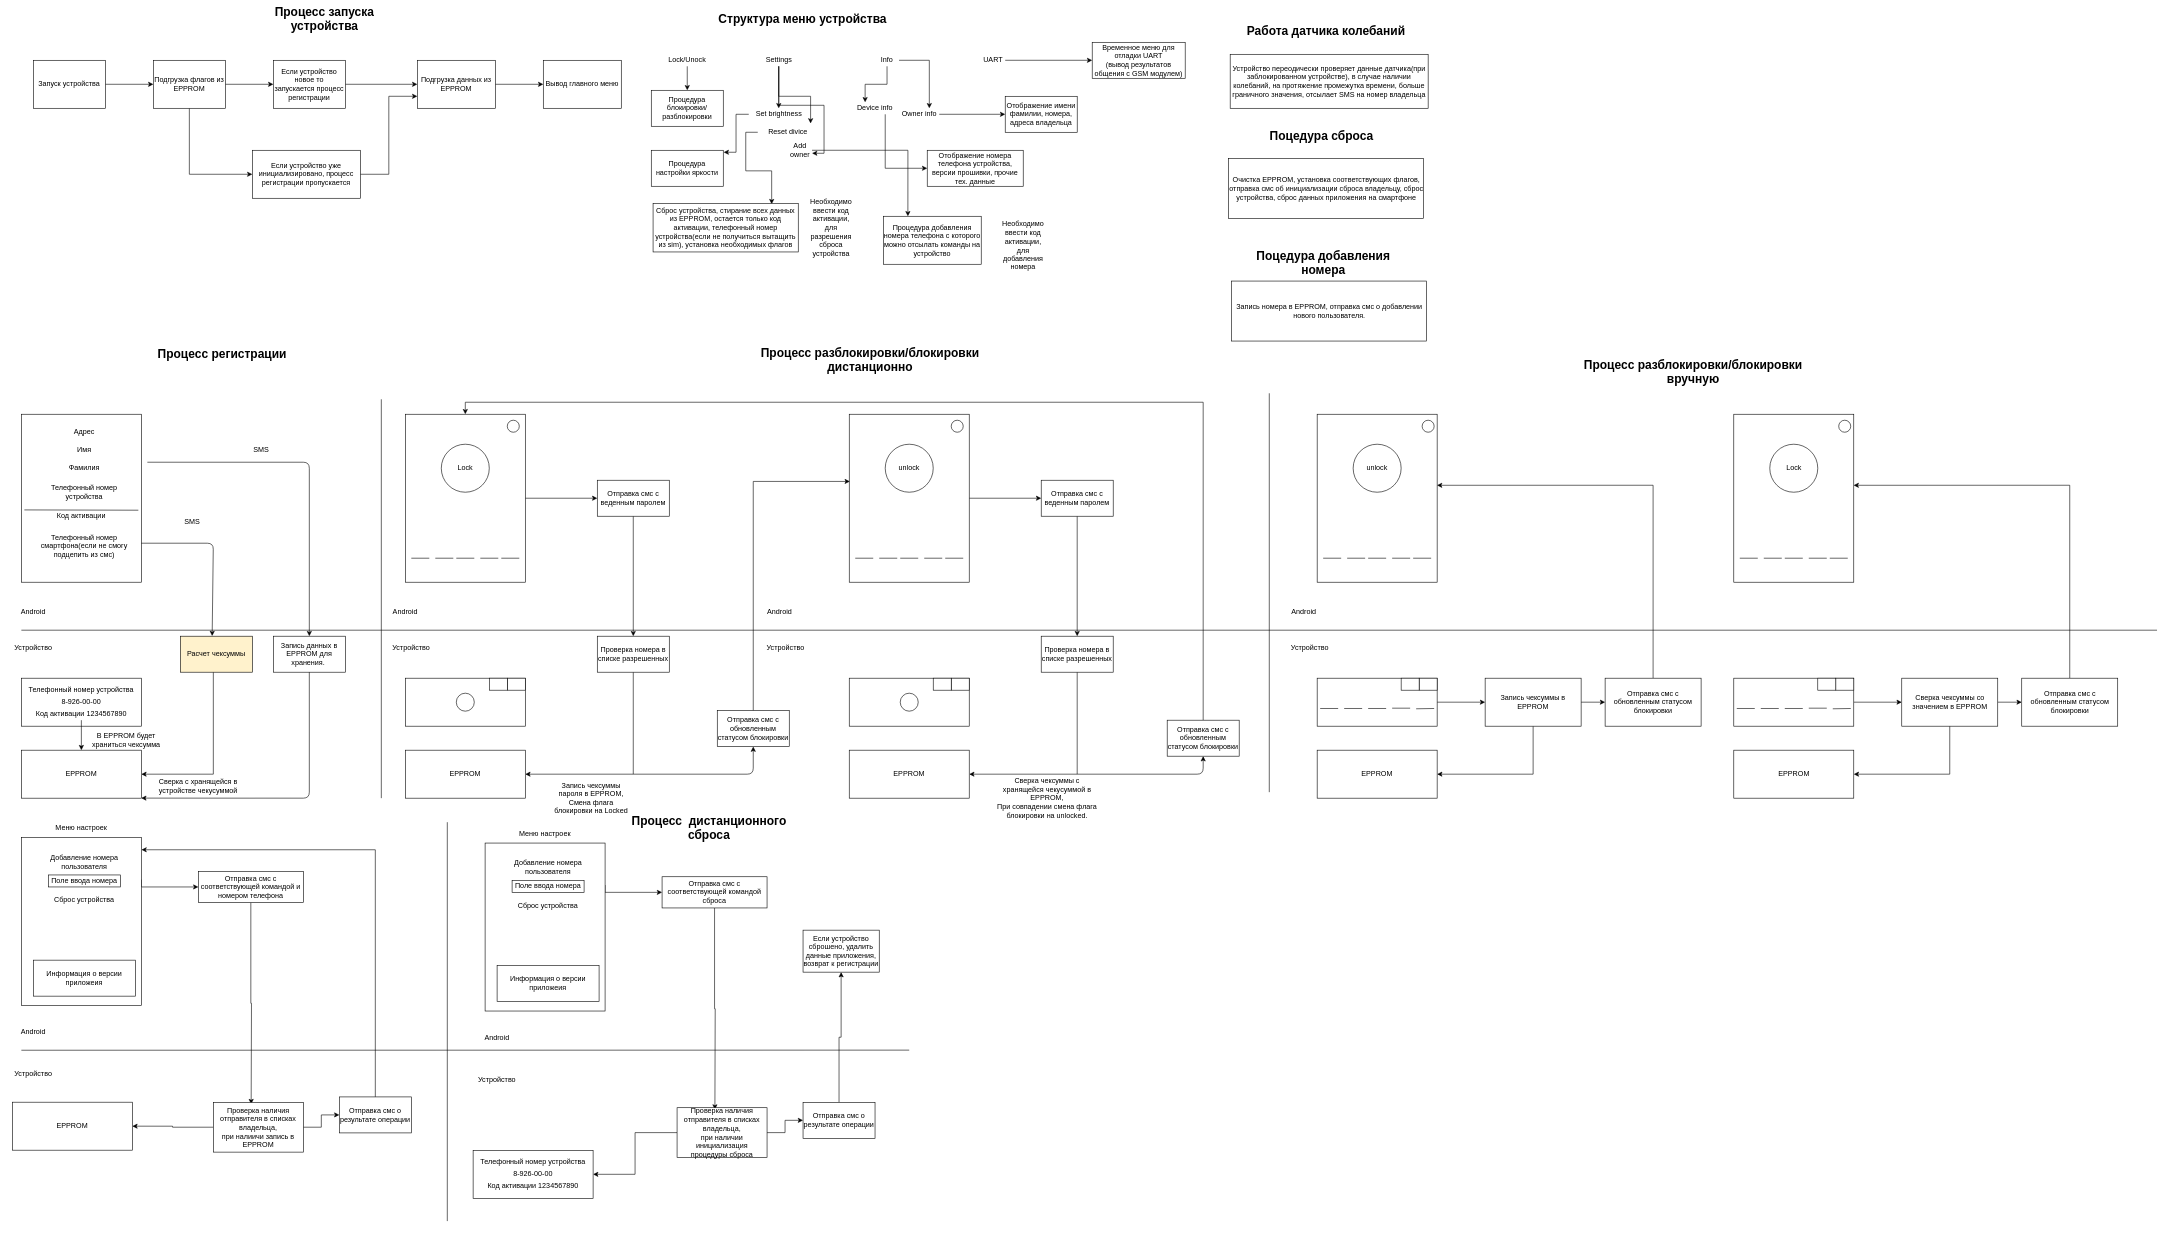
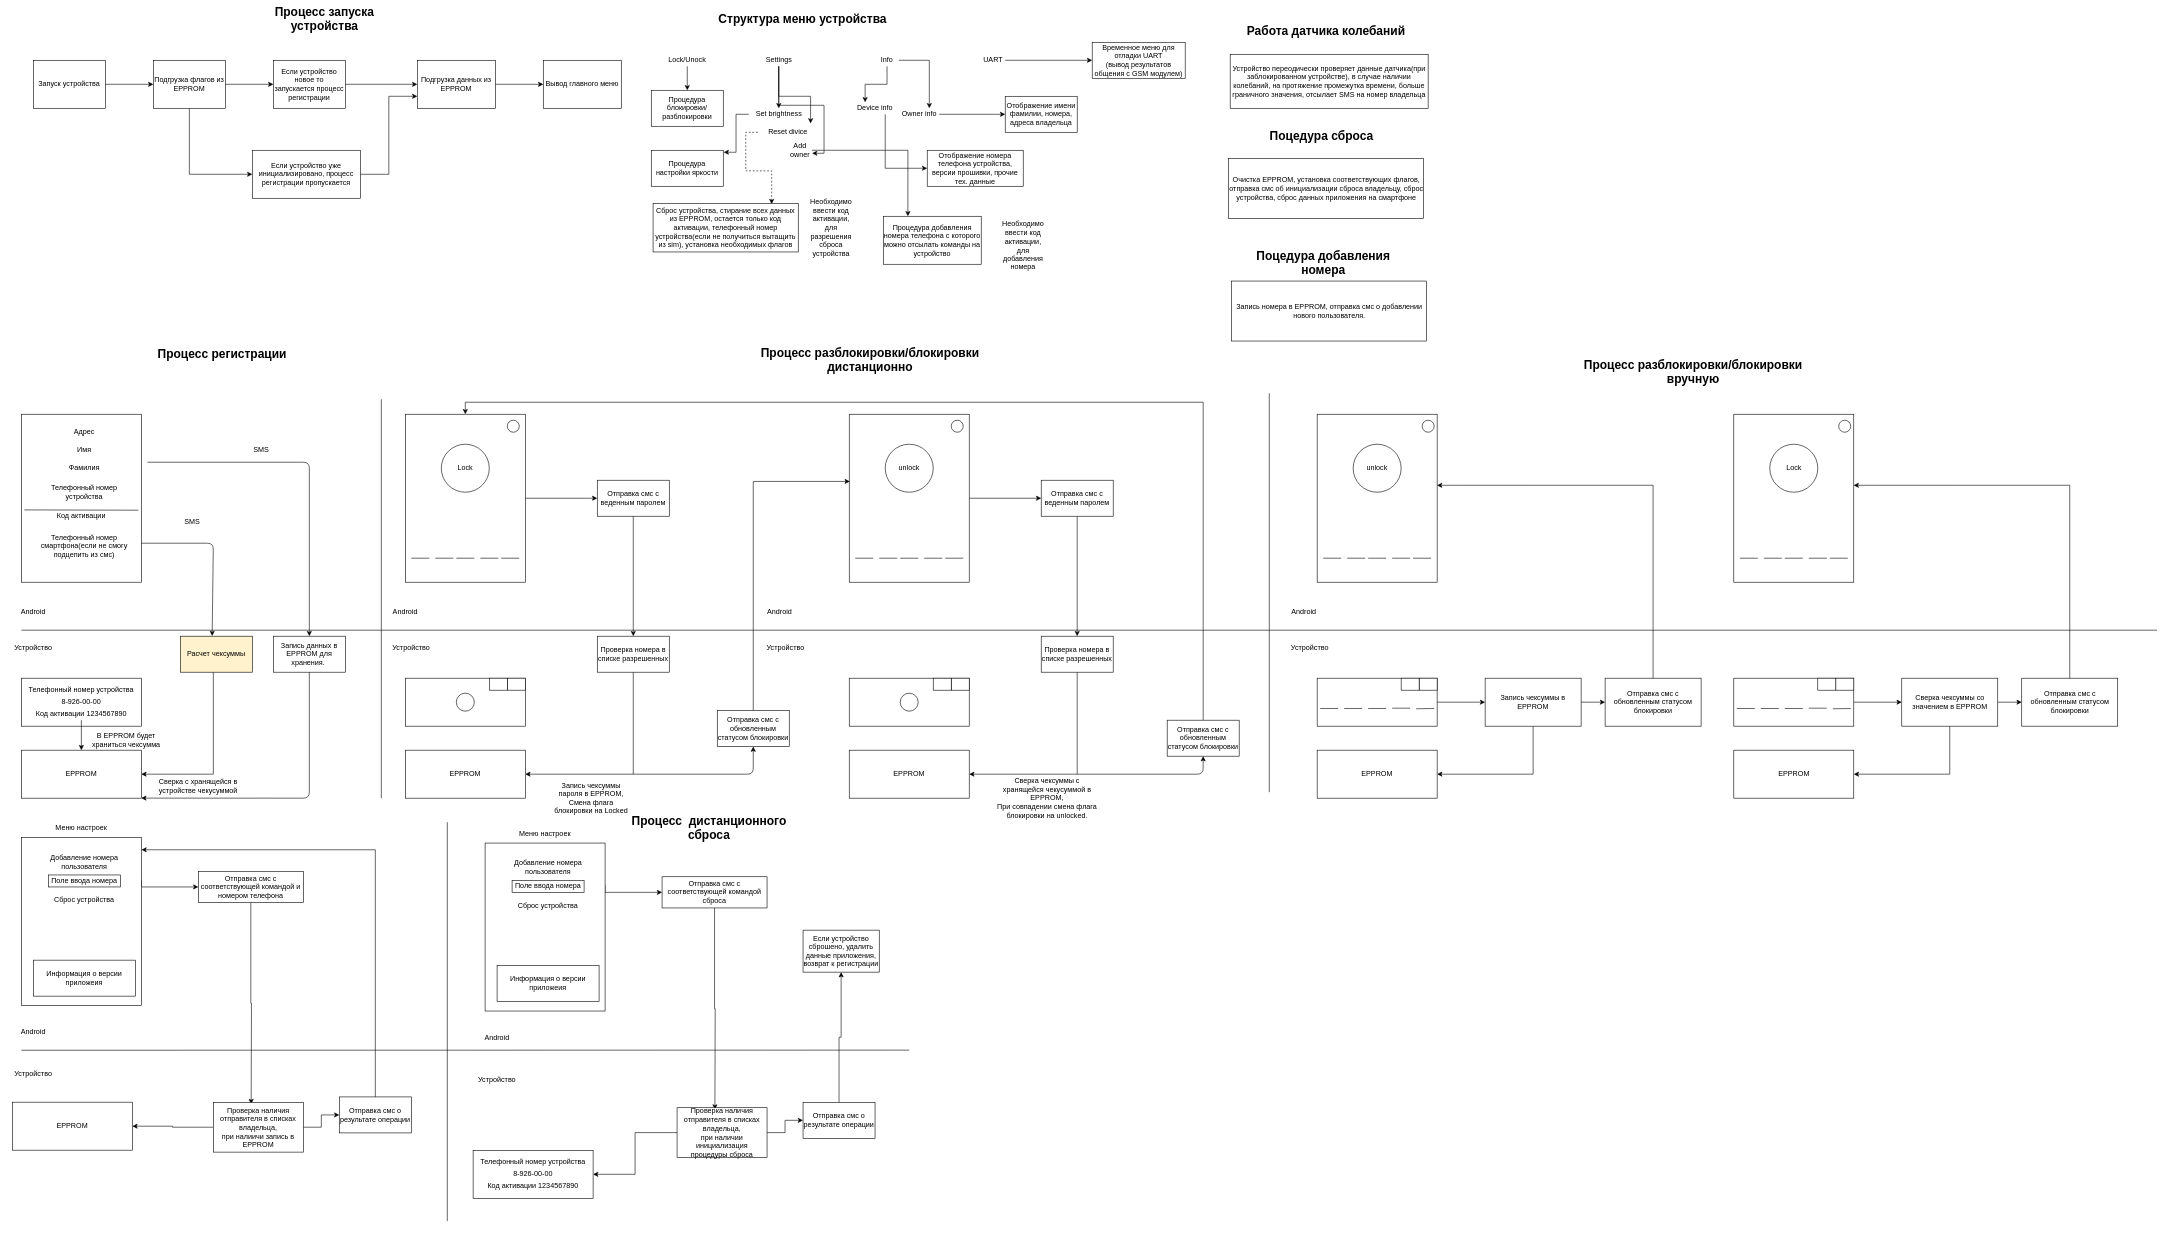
edge "Reset divice" -> "Сброс устройства, стирание всех данных из EPPROM, остается только код активации, телефонный номер устройства(если не получиться вытащить из sim), установка необходимых флагов": style solid -> dashed
